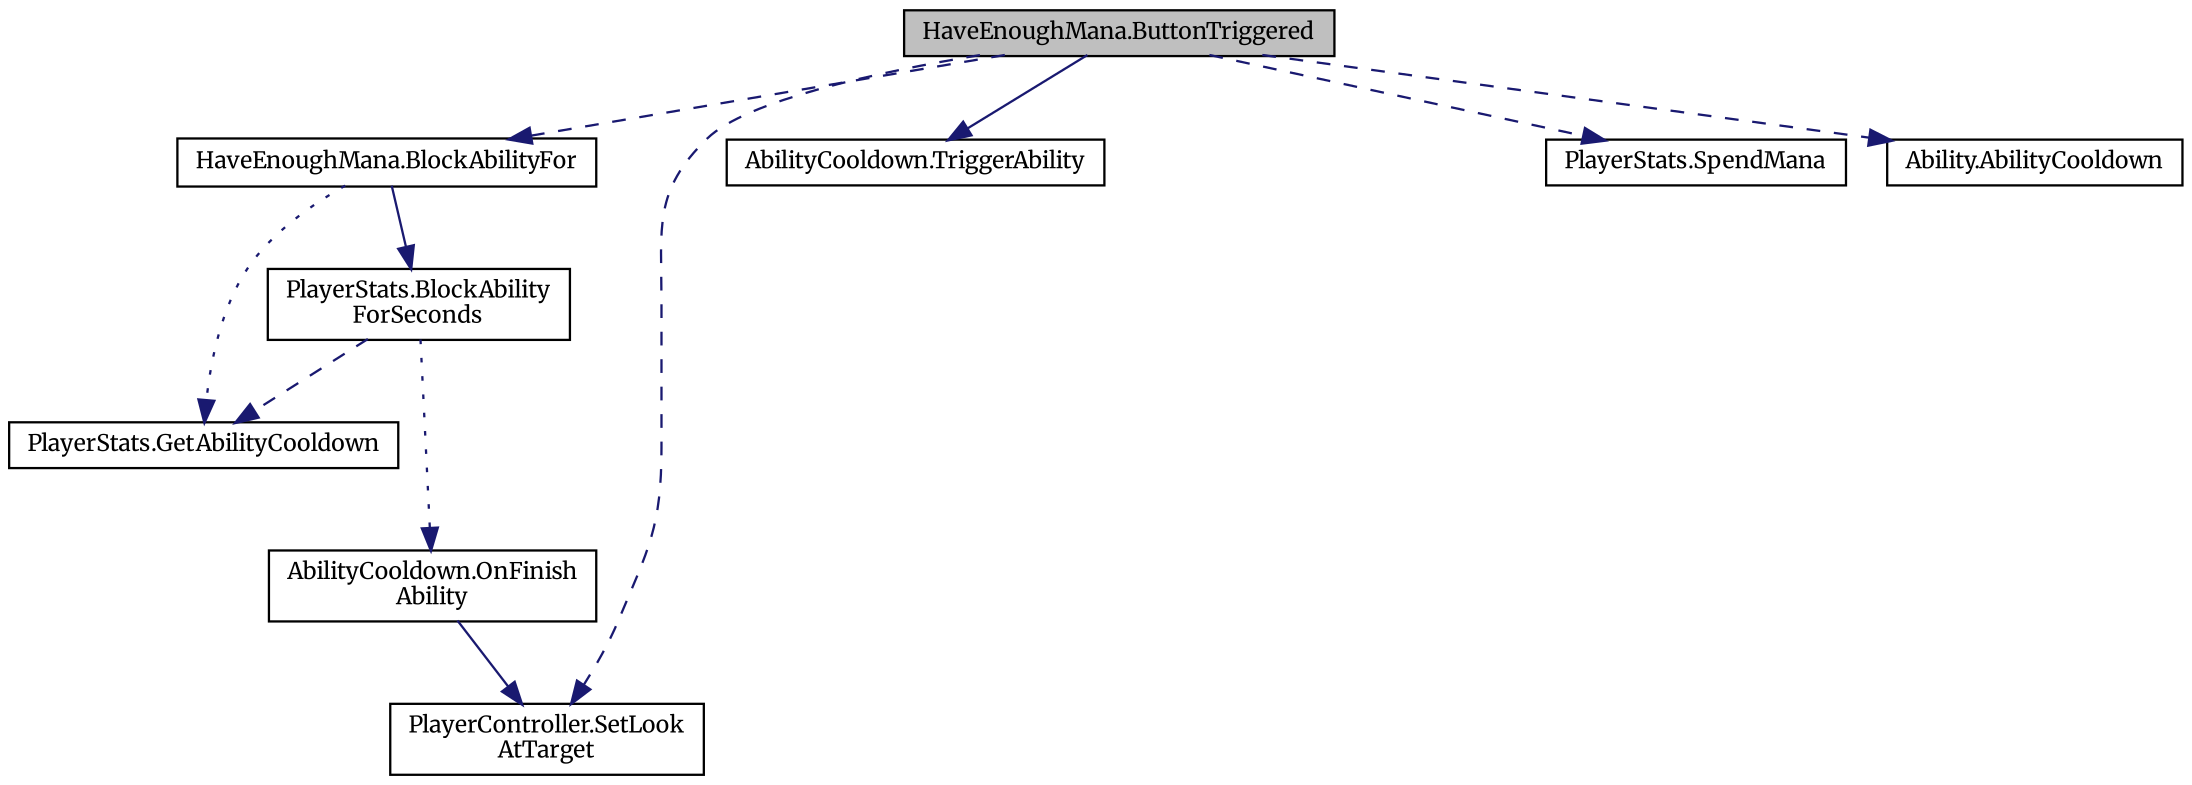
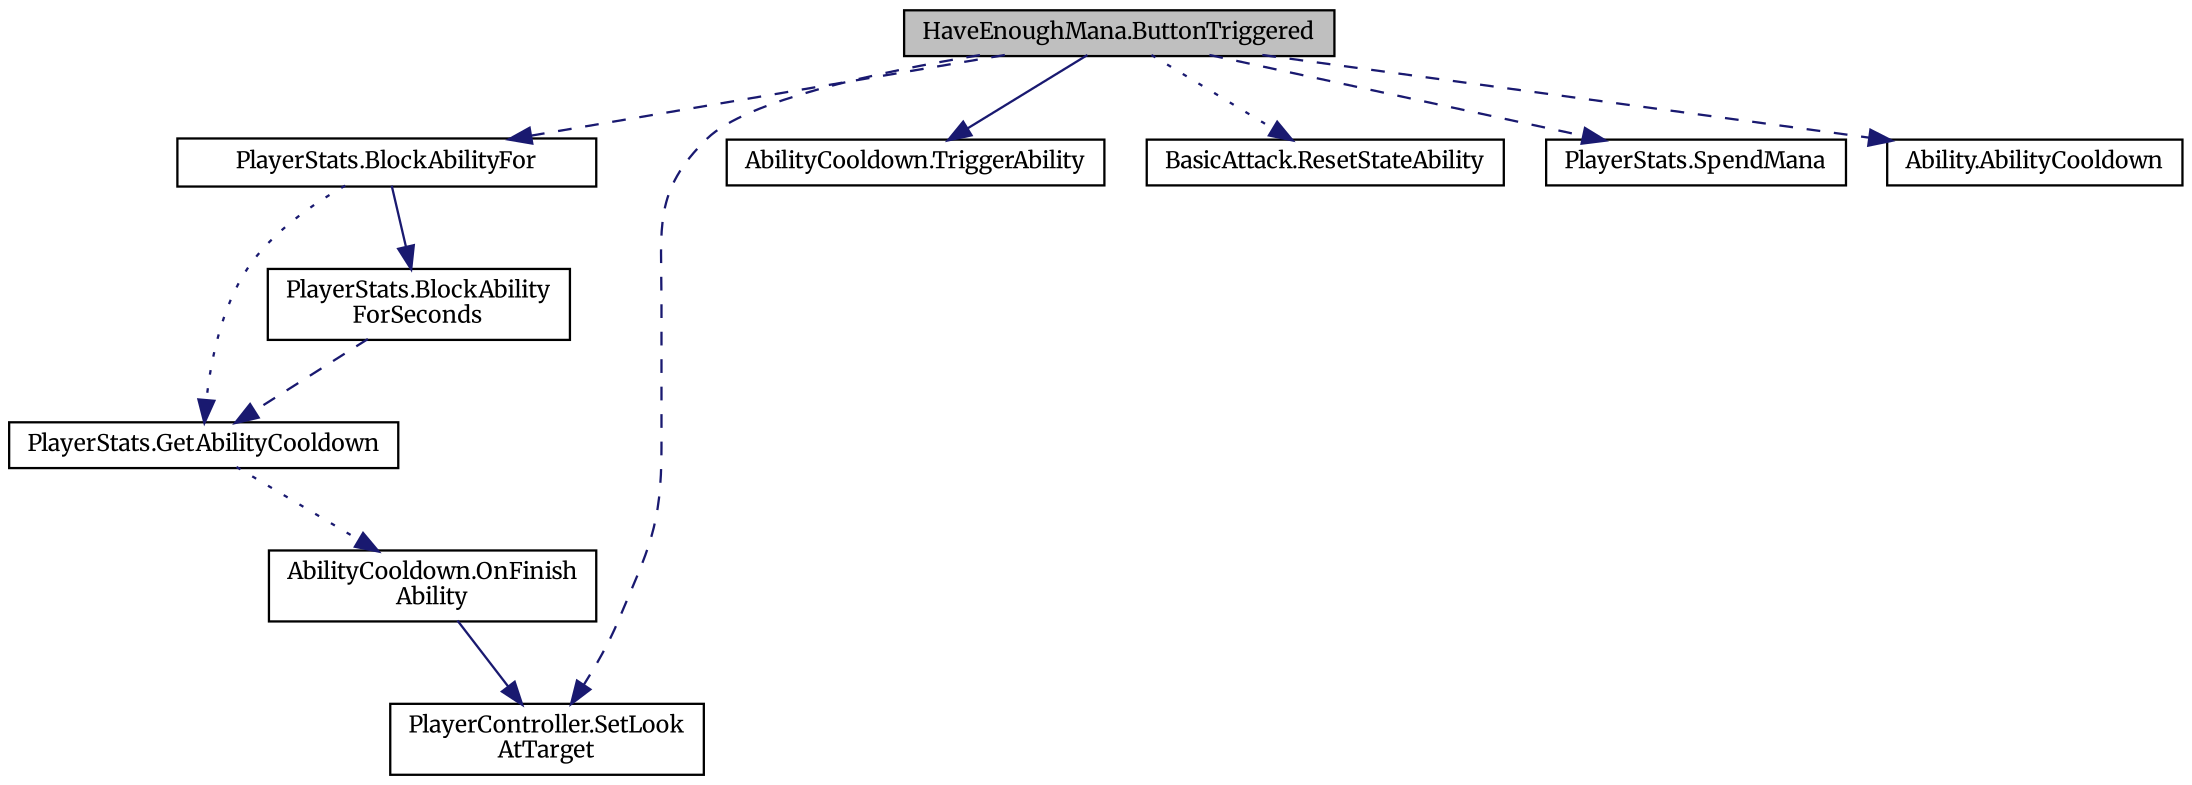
node "HaveEnoughMana.BlockAbilityFor": label "HaveEnoughMana.BlockAbilityFor" -> "PlayerStats.BlockAbilityFor"
node "BasicAttack.ResetStateAbility": added
edge "PlayerStats.BlockAbility ForSeconds" -> "AbilityCooldown.OnFinish Ability": now "PlayerStats.GetAbilityCooldown" -> "AbilityCooldown.OnFinish Ability"
